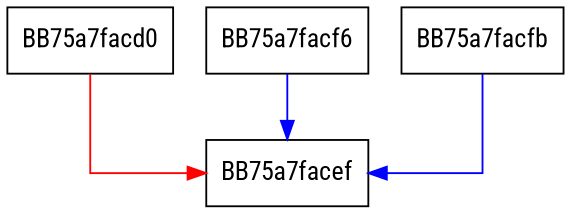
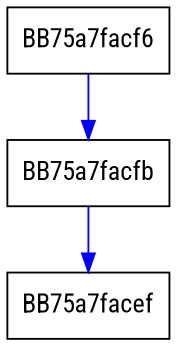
node "BB75a7facd0": removed
edge "BB75a7facf6" -> "BB75a7facef": now "BB75a7facf6" -> "BB75a7facfb"
